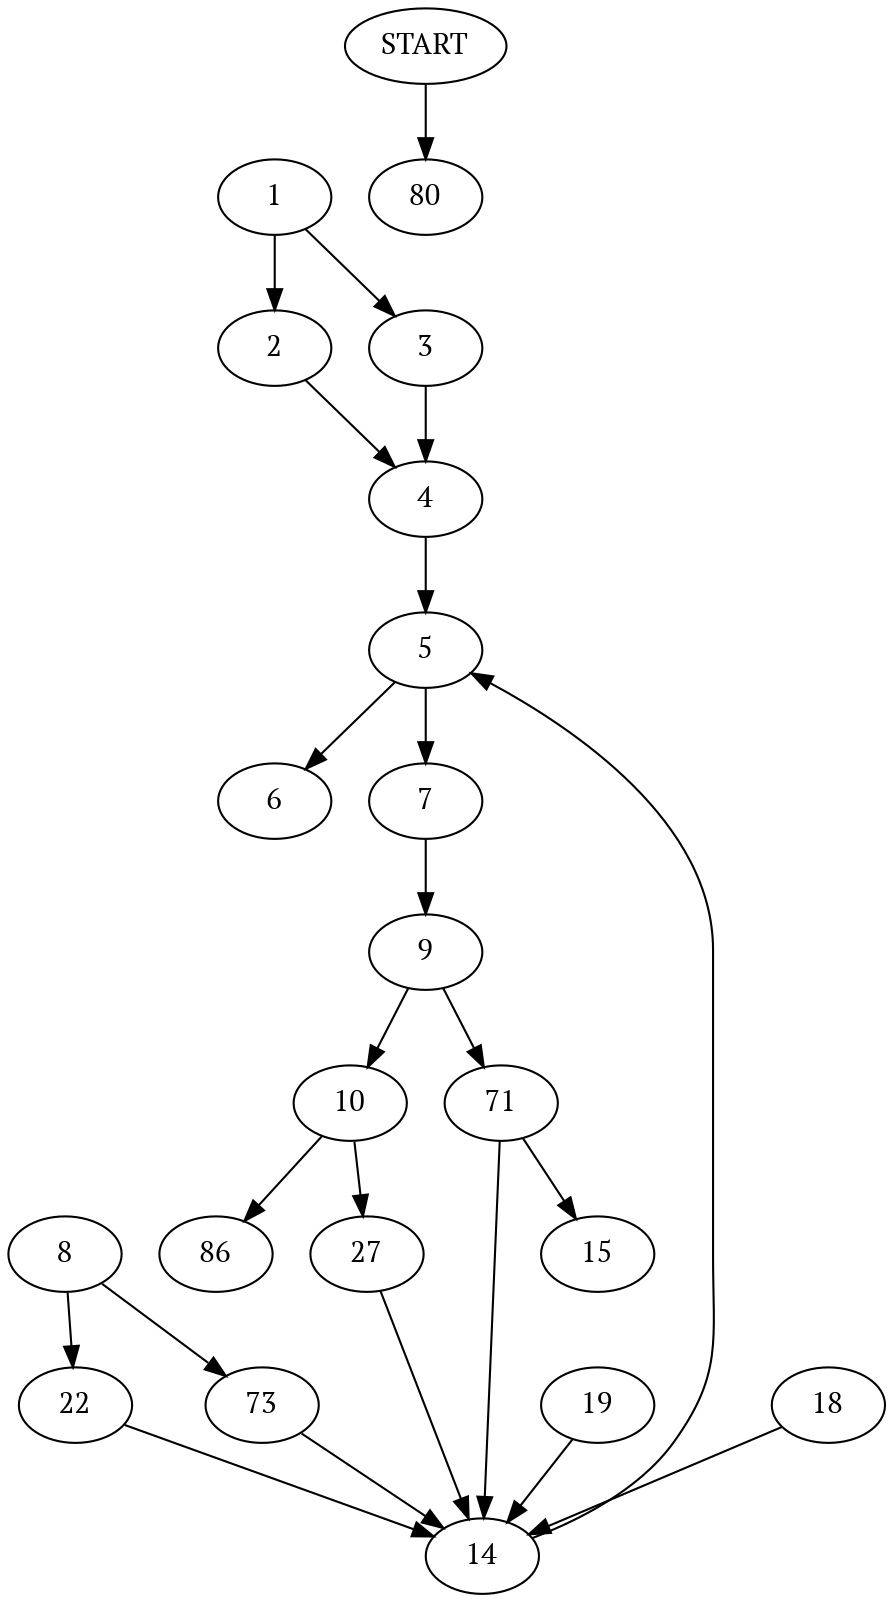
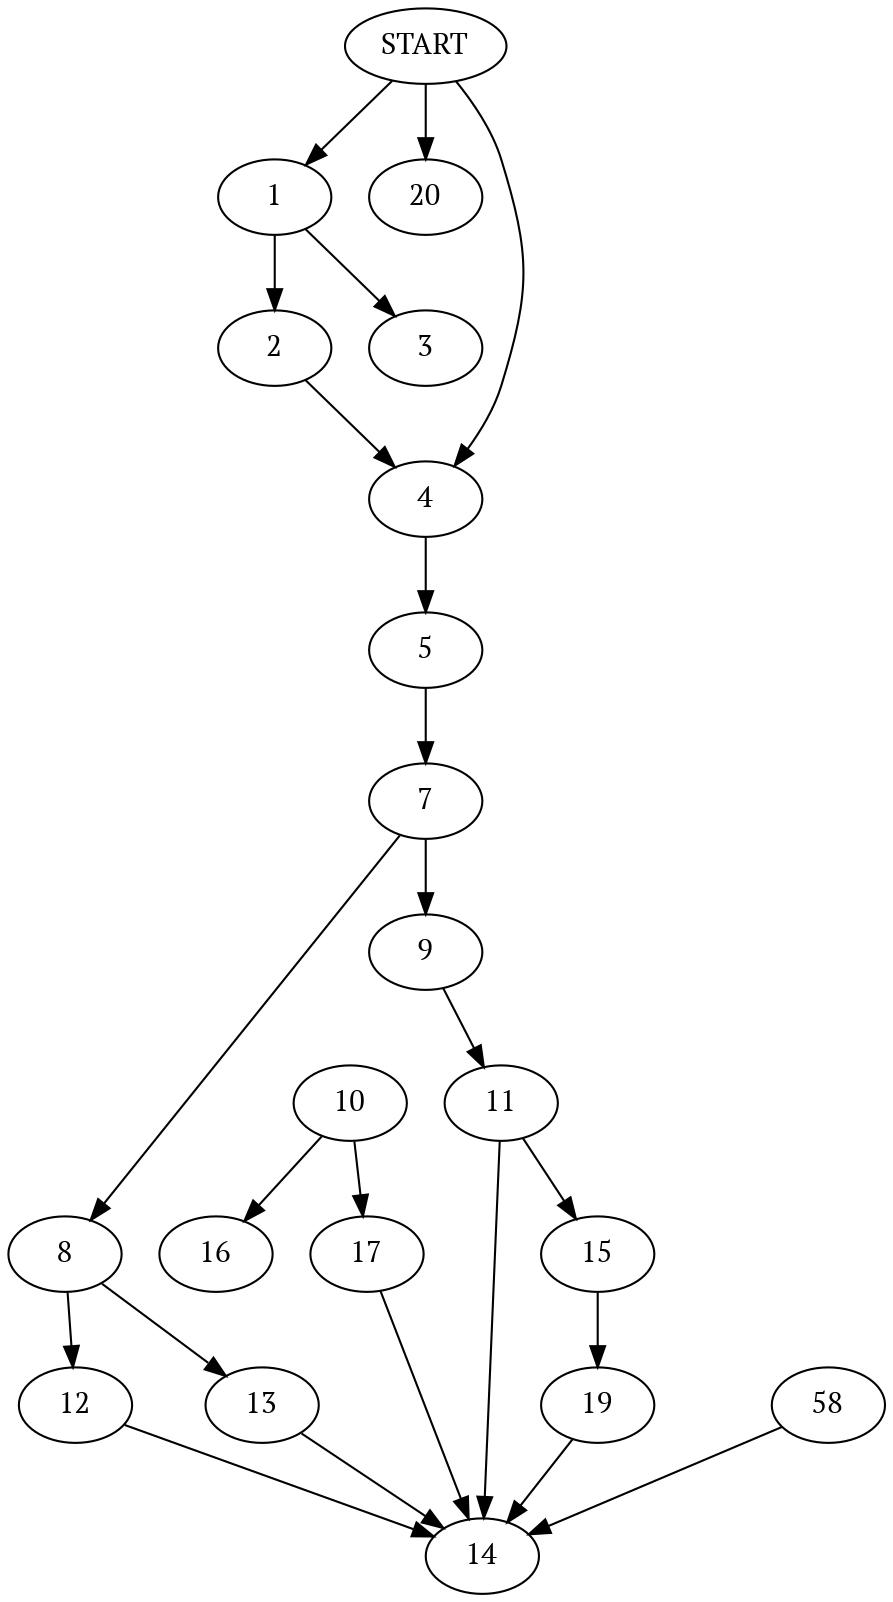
edge "START" -> "1": added
node "80": label "80" -> "20"
edge "3" -> "4": now "START" -> "4"
node "6": removed
edge "9" -> "10": removed
edge "7" -> "8": added
node "71": label "71" -> "11"
edge "14" -> "5": removed
node "86": label "86" -> "16"
node "27": label "27" -> "17"
edge "15" -> "19": added
node "22": label "22" -> "12"
node "73": label "73" -> "13"
node "18": label "18" -> "58"
